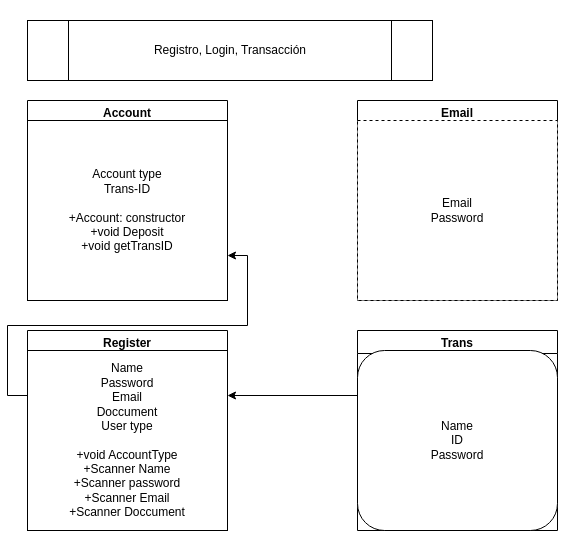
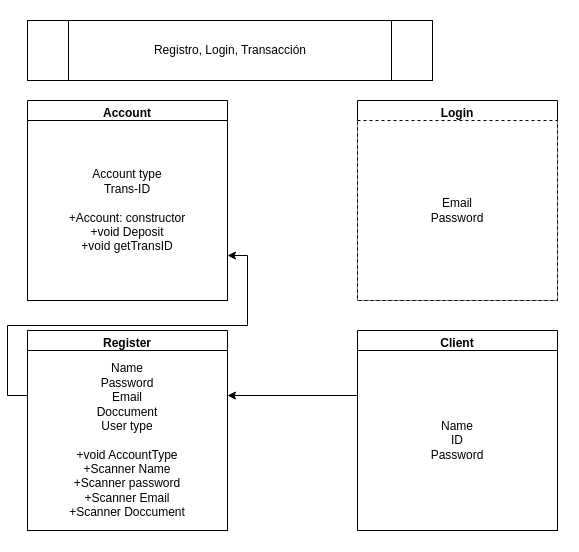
node "Email": label "Email" -> "Login"
node "Trans": label "Trans" -> "Client"
node "Name ID Password": shape rounded rectangle -> rectangle
